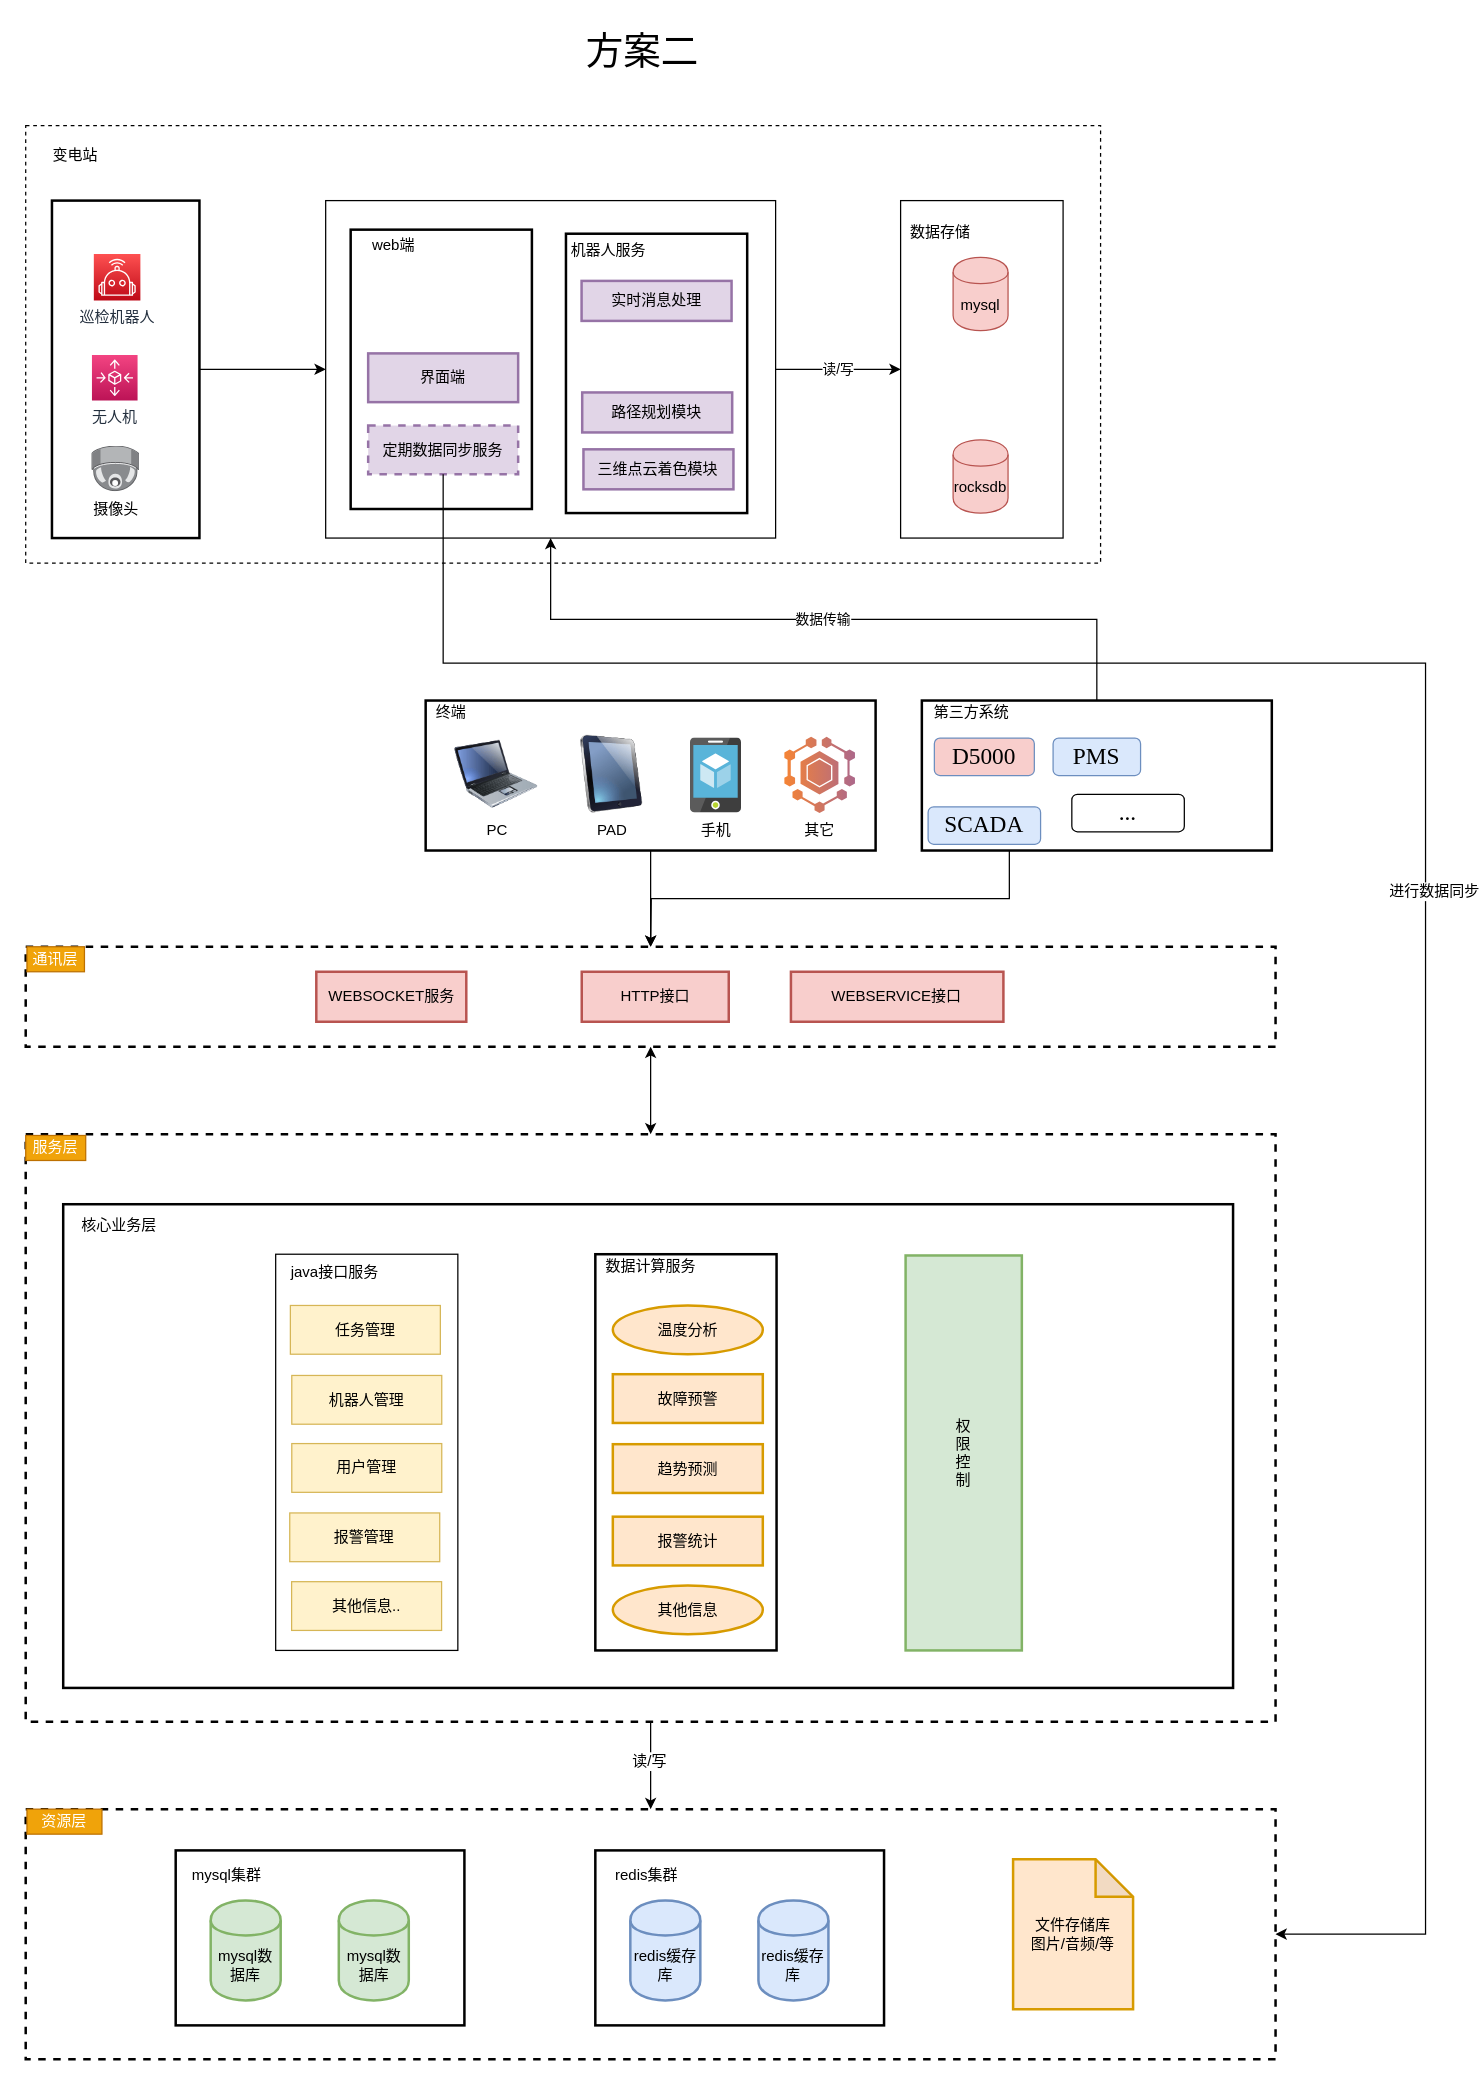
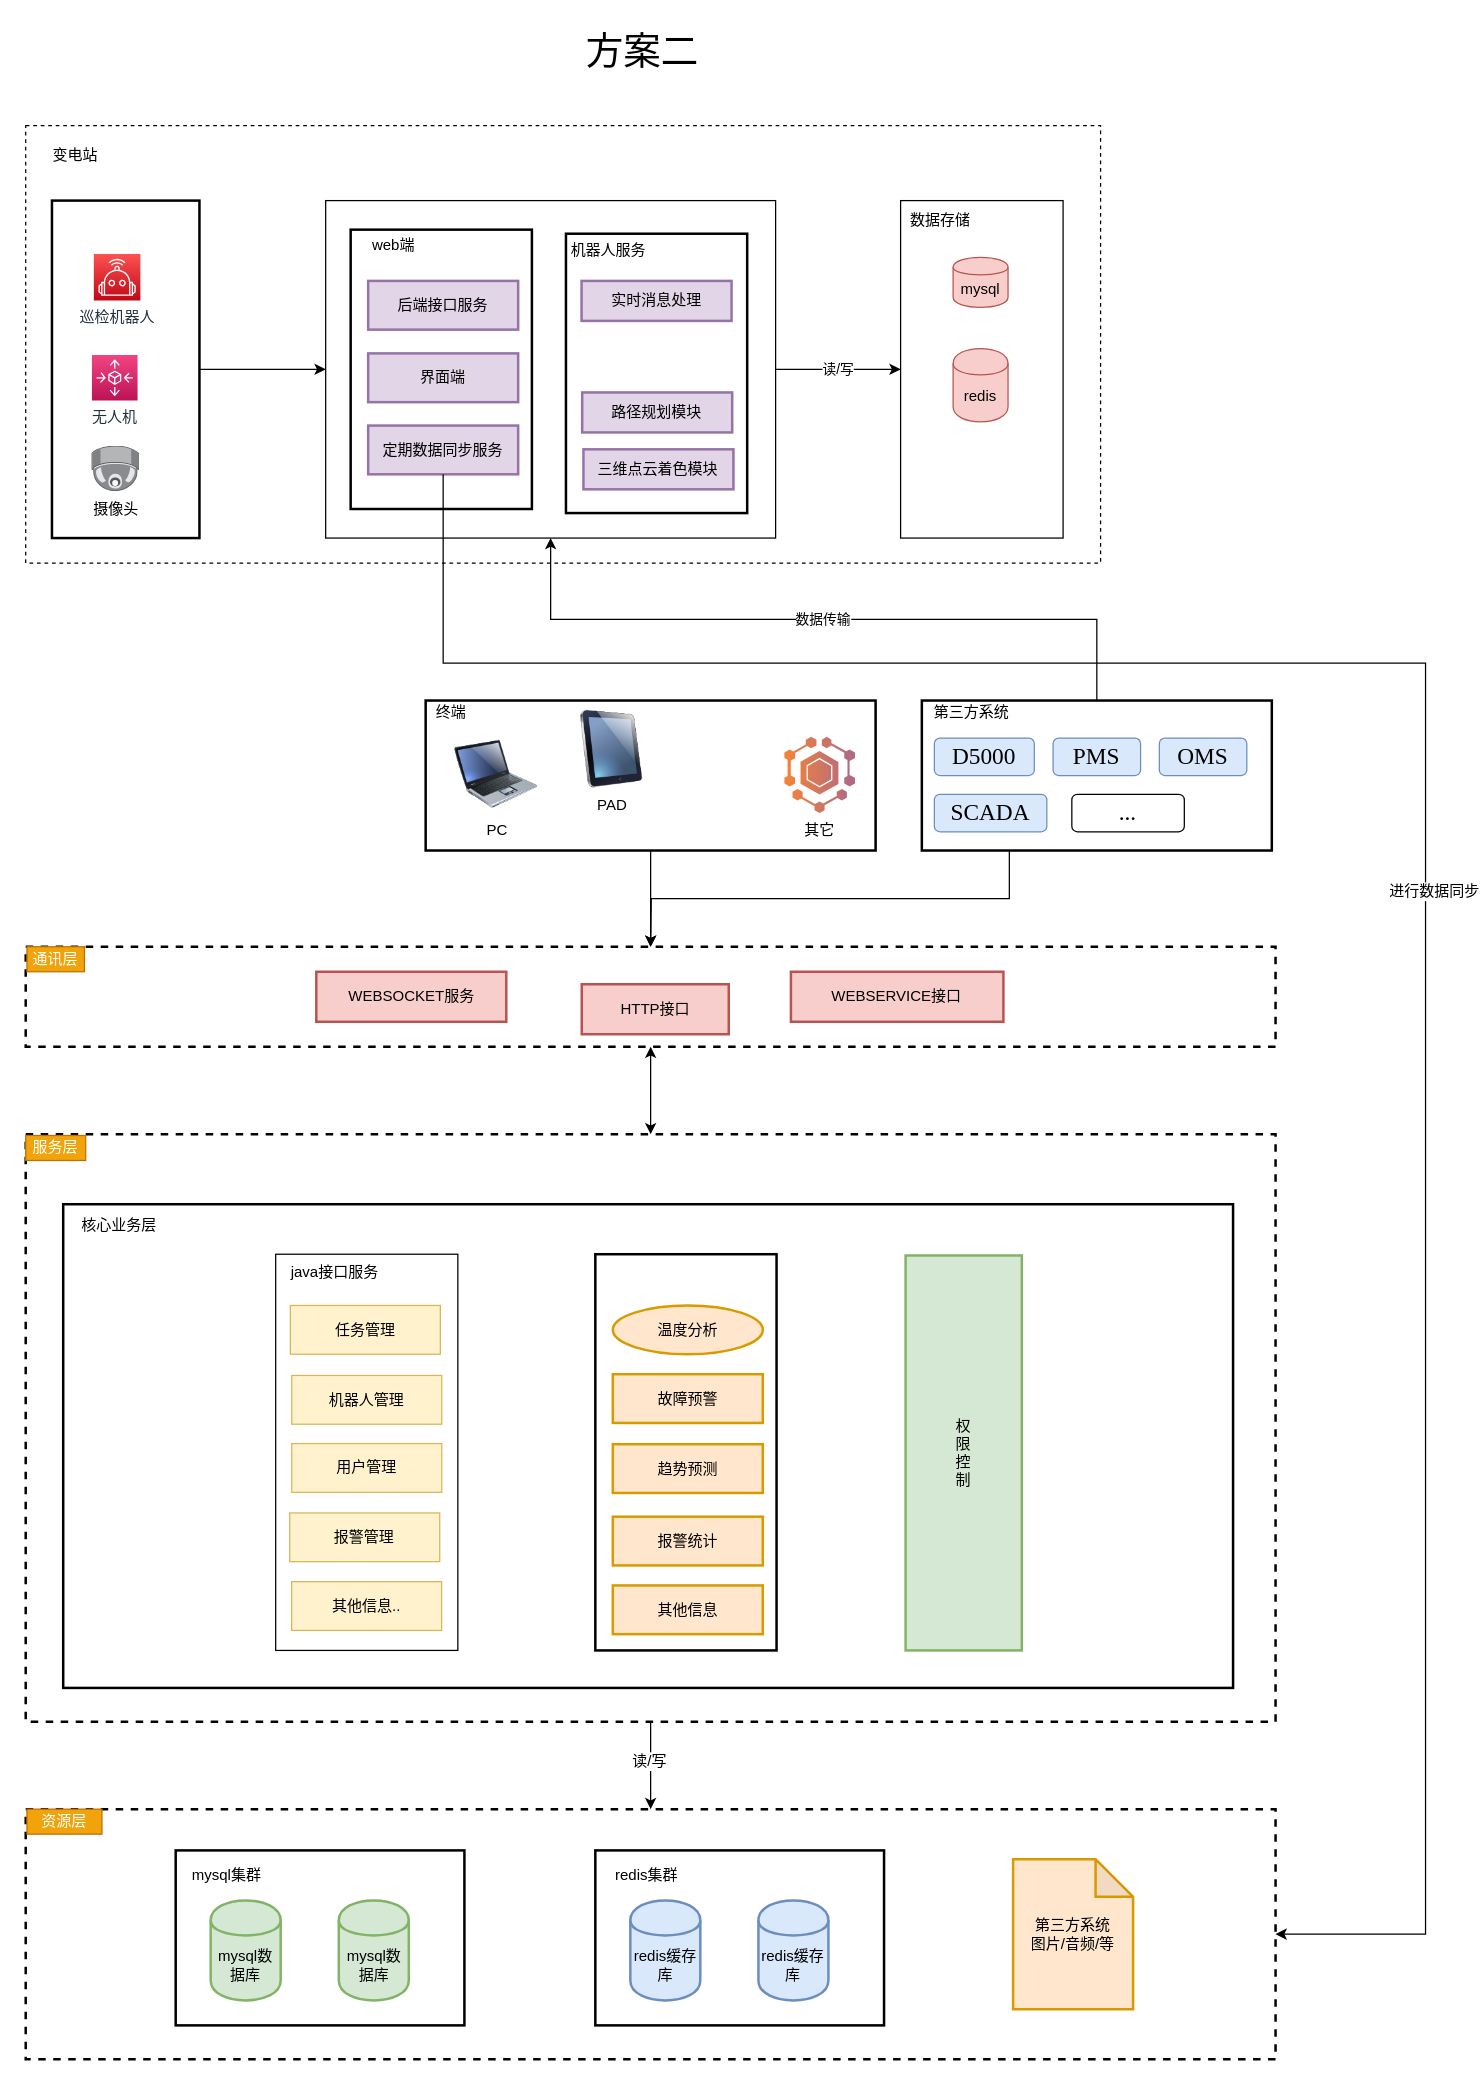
node "数据存储": moved (941, 233) -> (941, 221)
node "mysql": size 55x73 -> 55x50
node "后端接口服务": added
node "redis": added
node "定期数据同步服务": style dashed -> solid
node "rocksdb": removed
node "D5000": fillcolor #f8cecc -> #dae8fc
node "OMS": added
node "PAD": moved (612, 774) -> (612, 749)
node "手机": removed
node "SCADA": moved (984, 826) -> (991, 813)
node "WEBSOCKET服务": size 150x50 -> 190x50
node "HTTP接口": moved (655, 997) -> (655, 1009)
node "数据计算服务": removed
node "其他信息": shape ellipse -> rectangle
node "文件存储库 图片/音频/等": label "文件存储库 图片/音频/等" -> "第三方系统 图片/音频/等"
